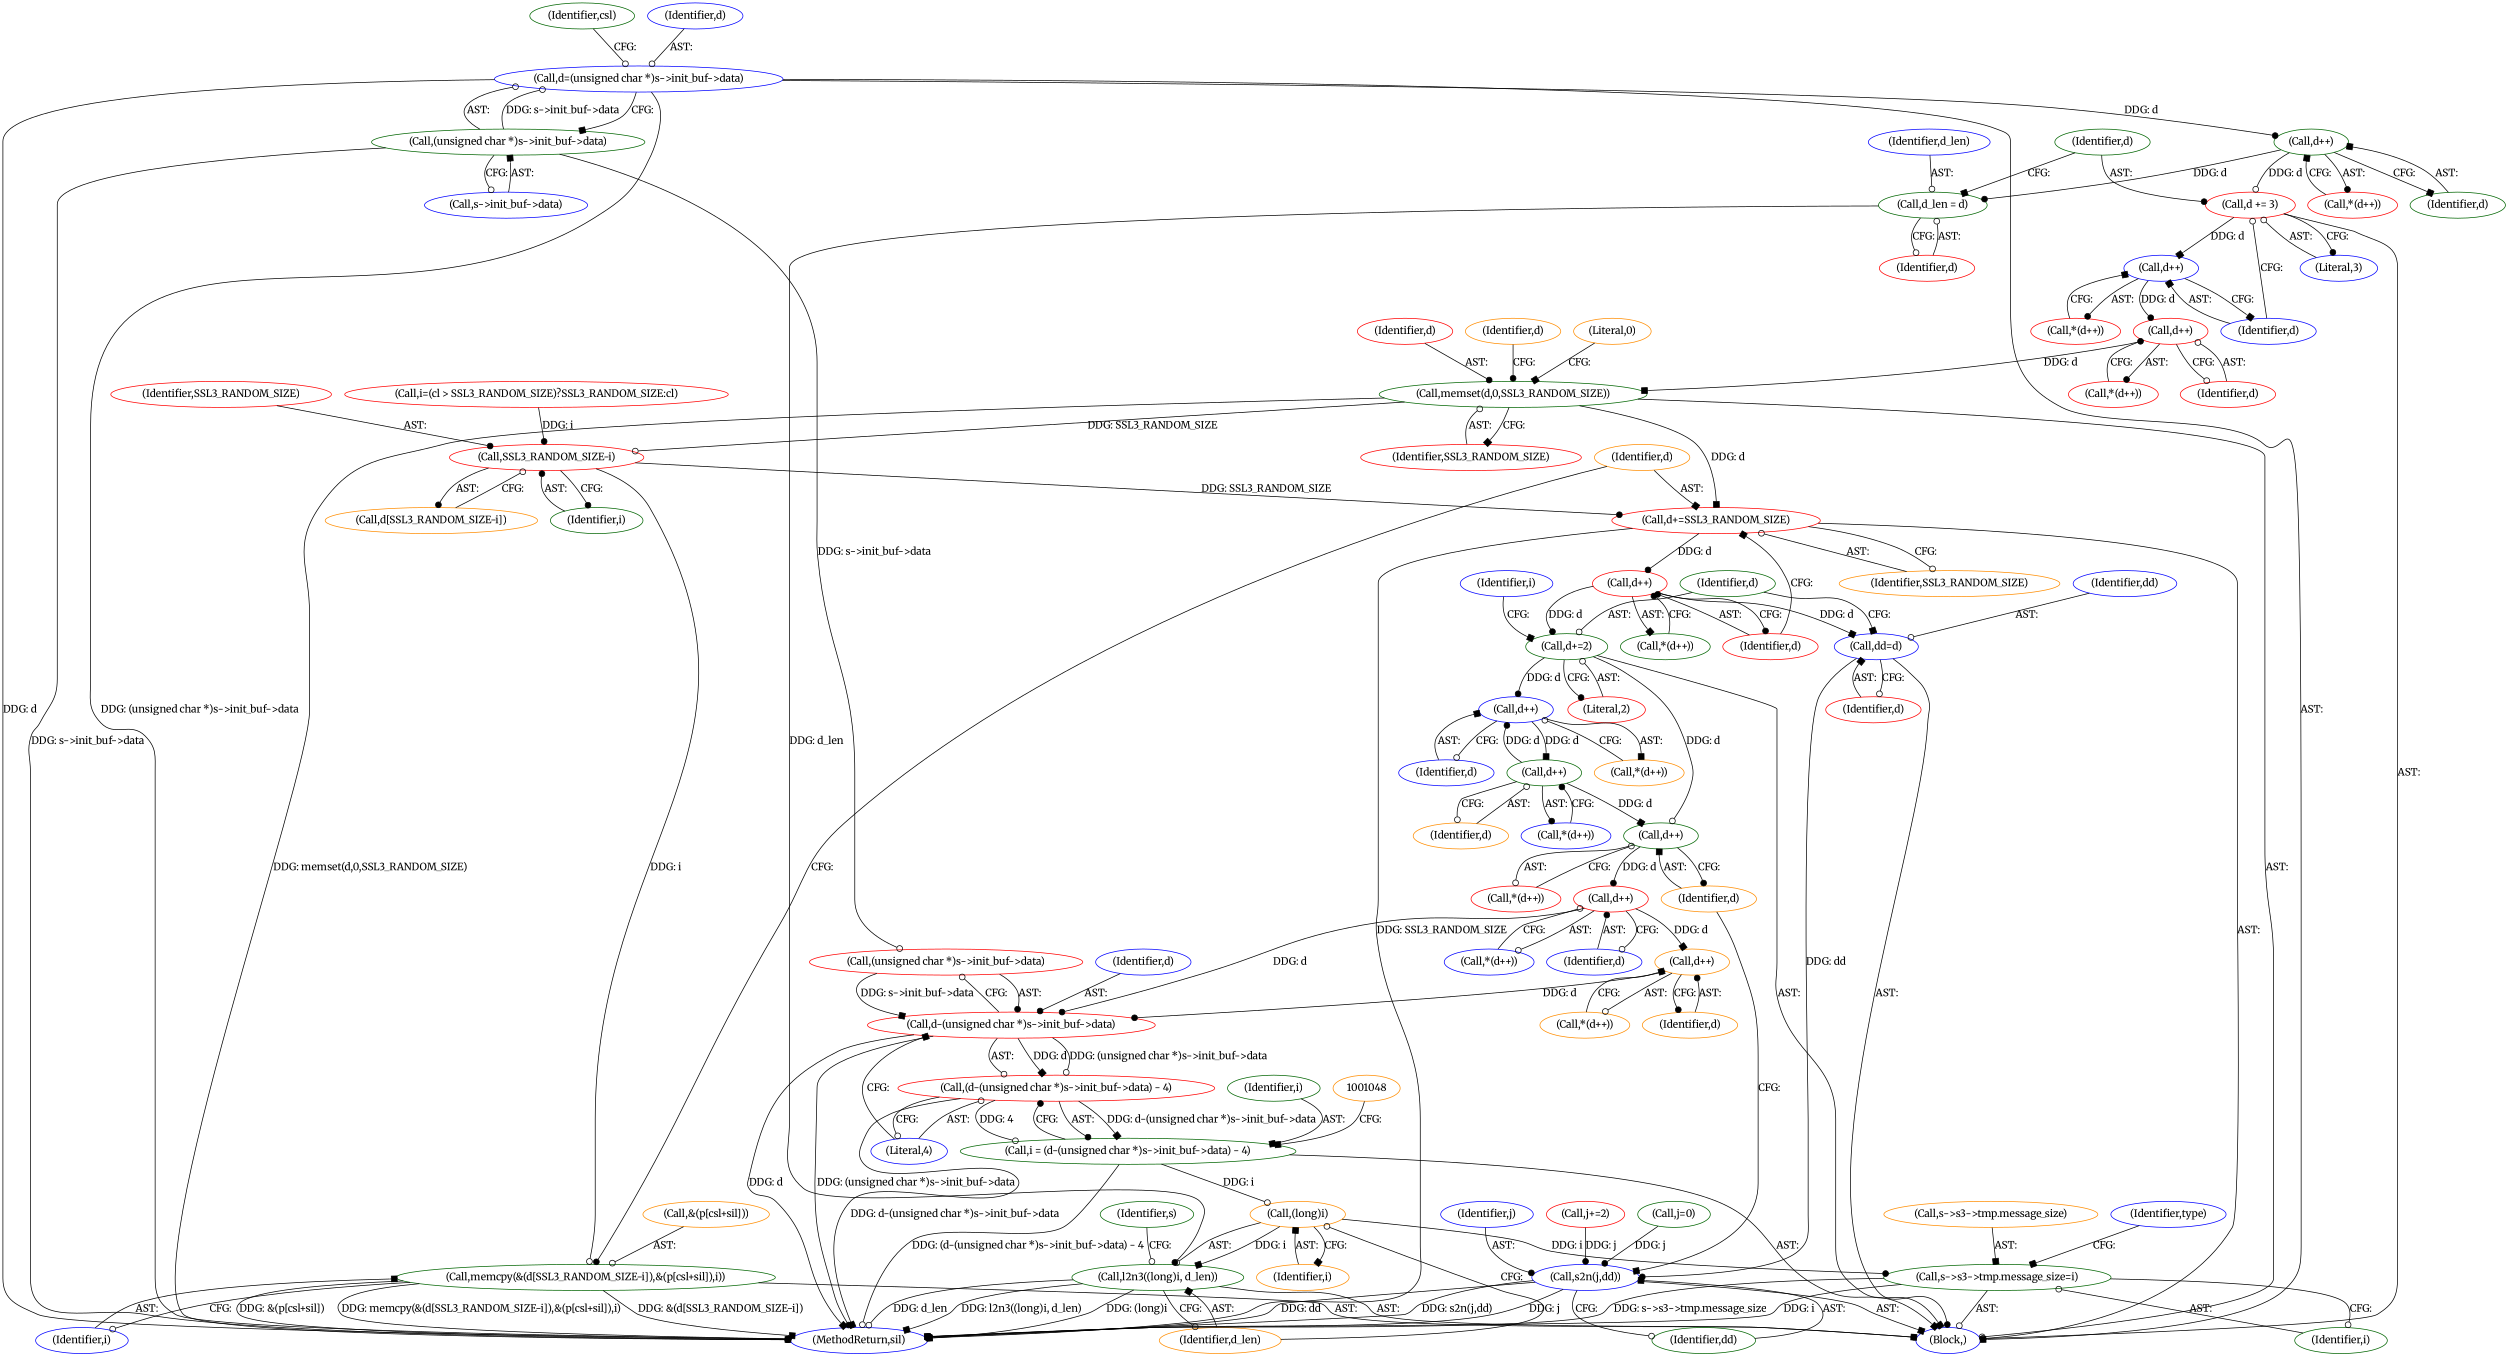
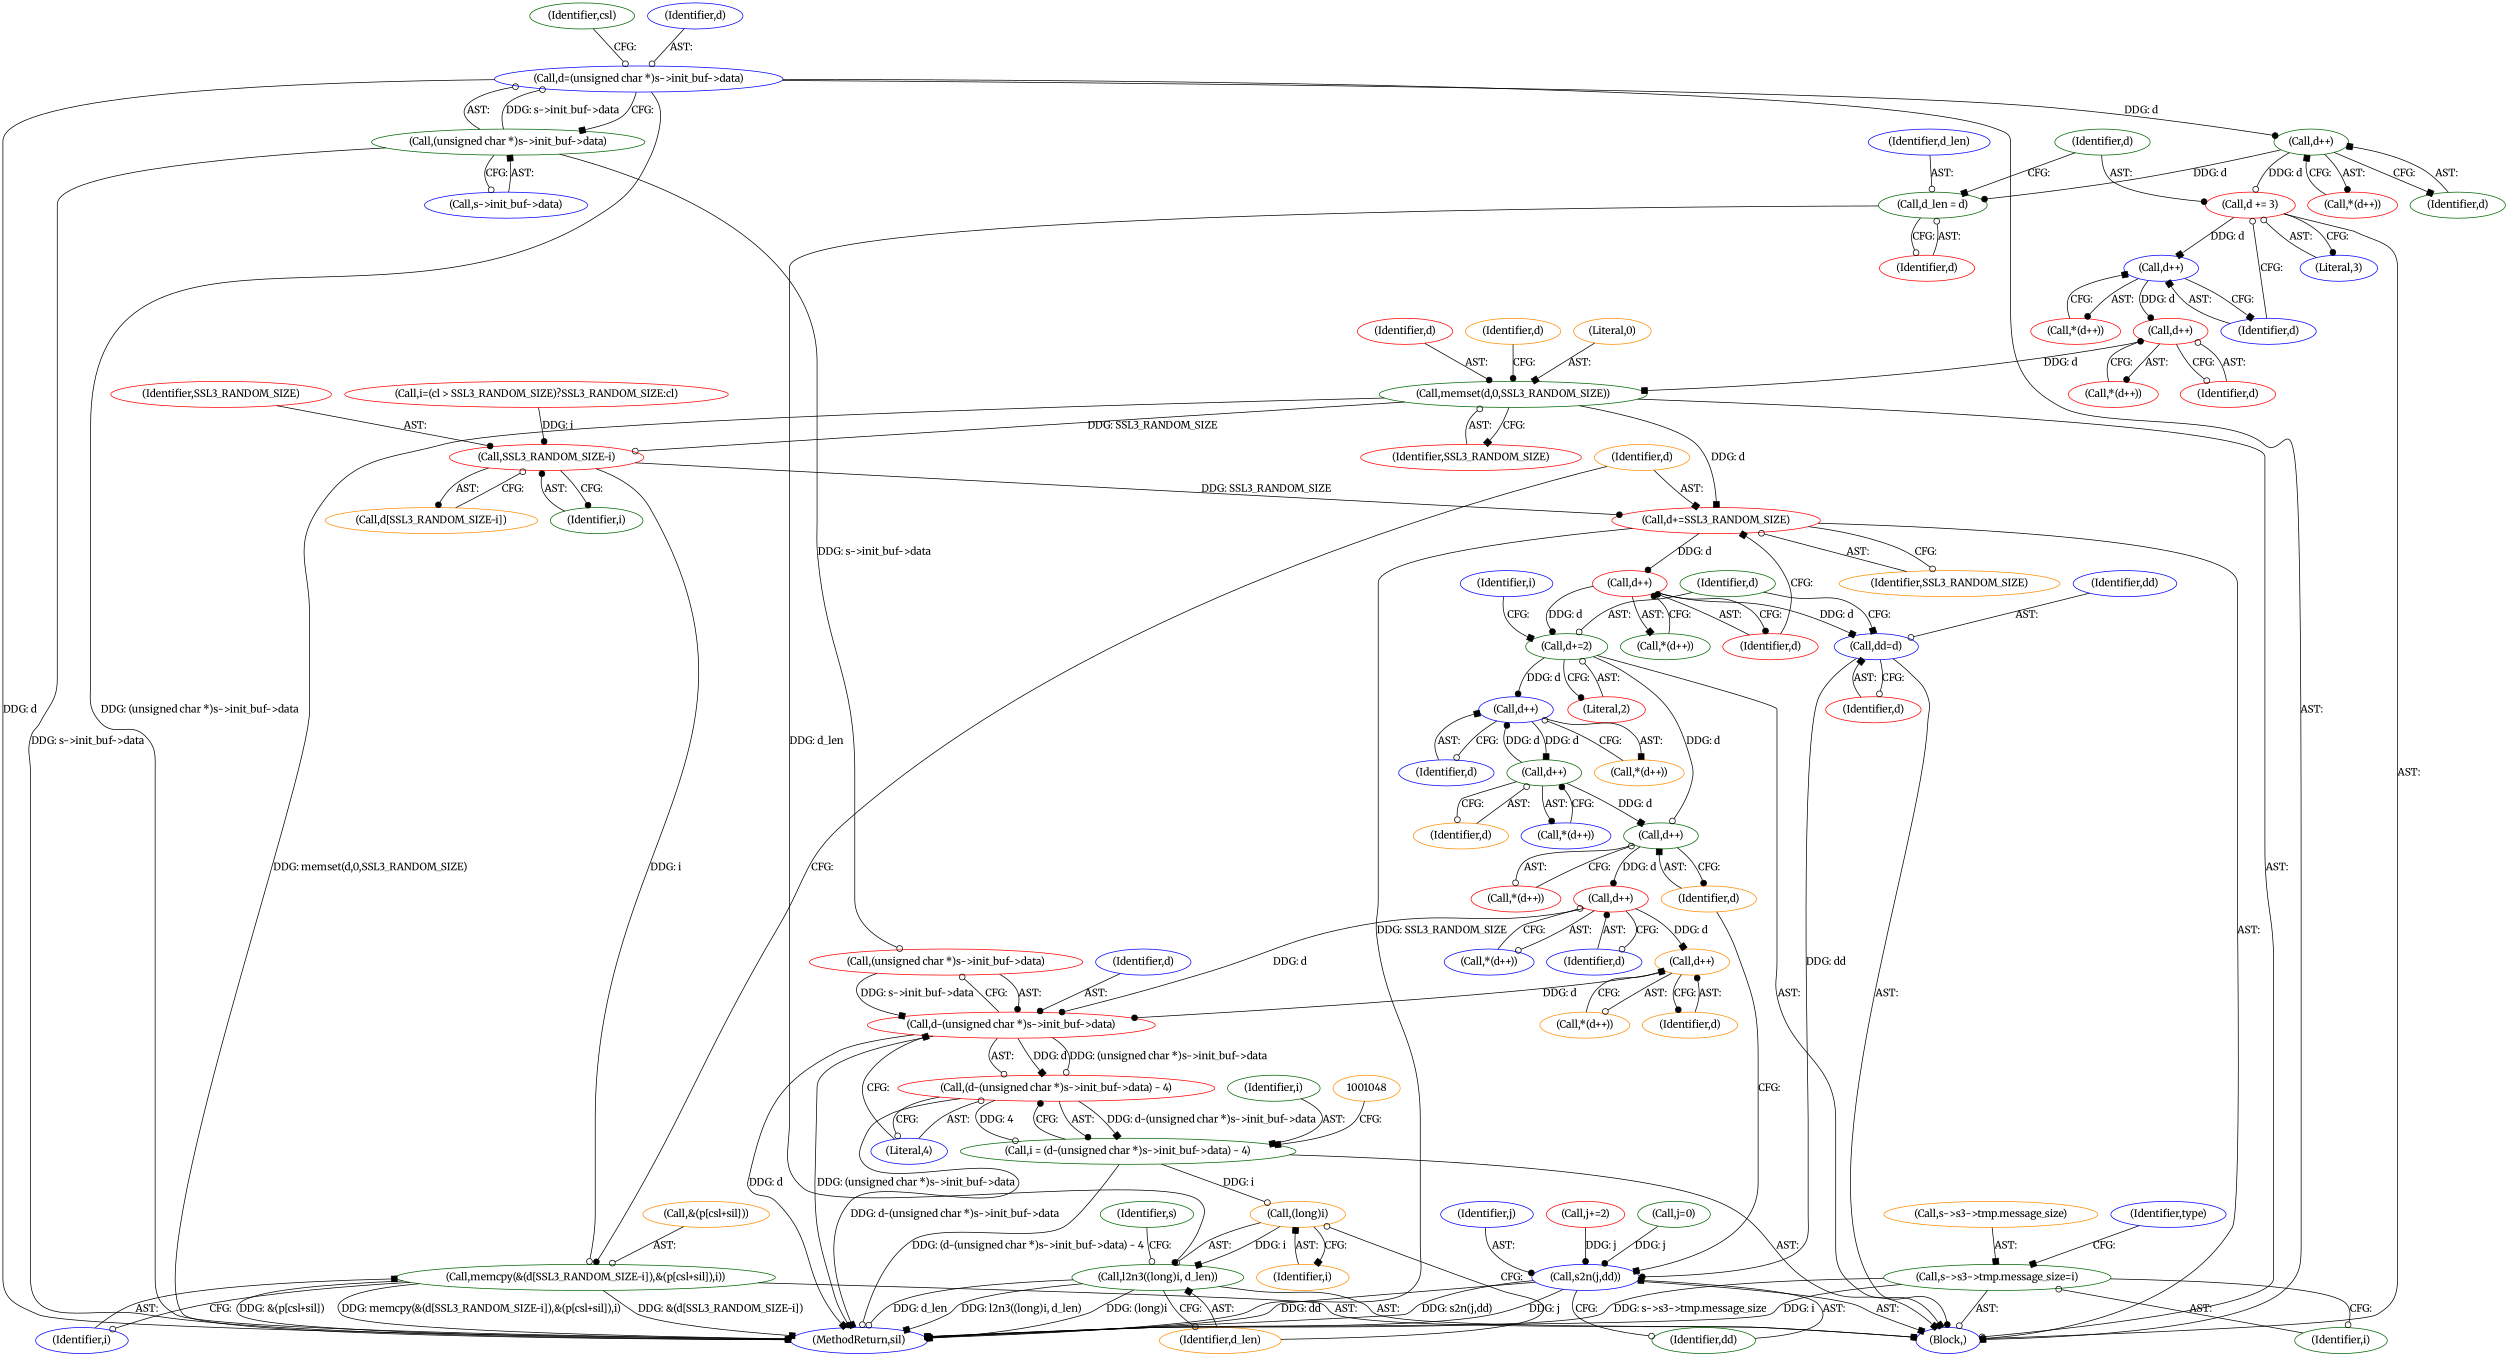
edge "(Literal,0)" -> "(Call,memset(d,0,SSL3_RANDOM_SIZE))": label "CFG: " -> "AST: "
edge "(Call,(long)i)" -> "(Call,s->s3->tmp.message_size=i)": removed, label "DDG: i"
